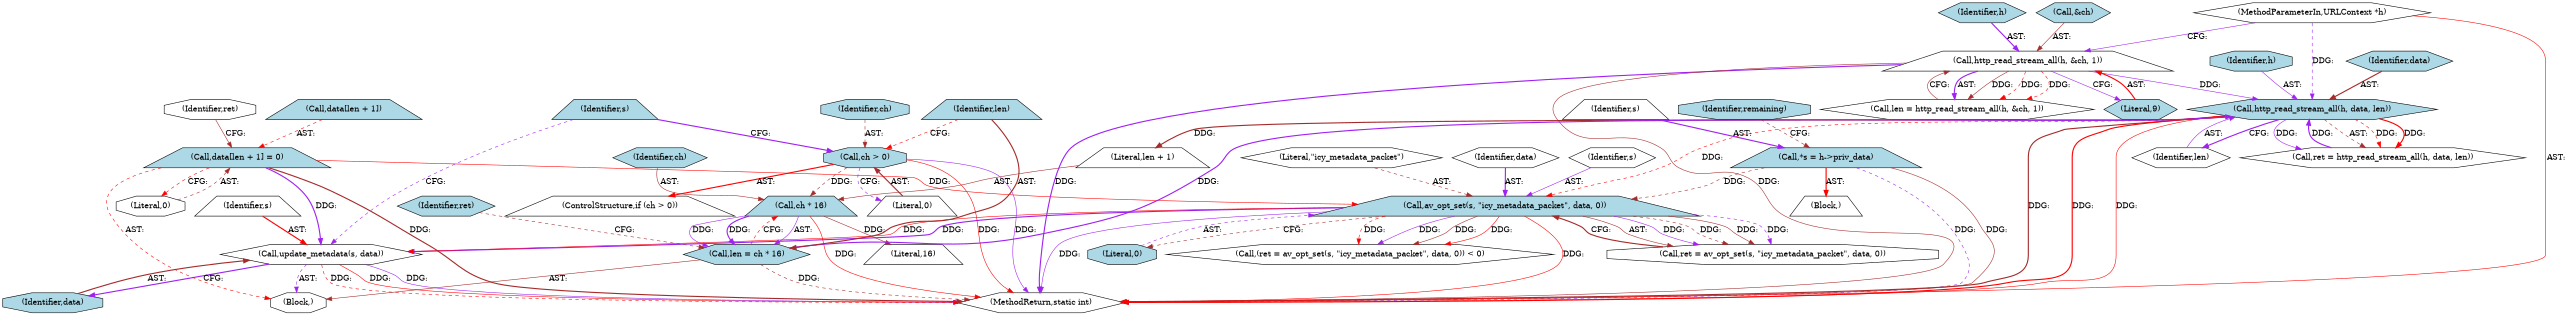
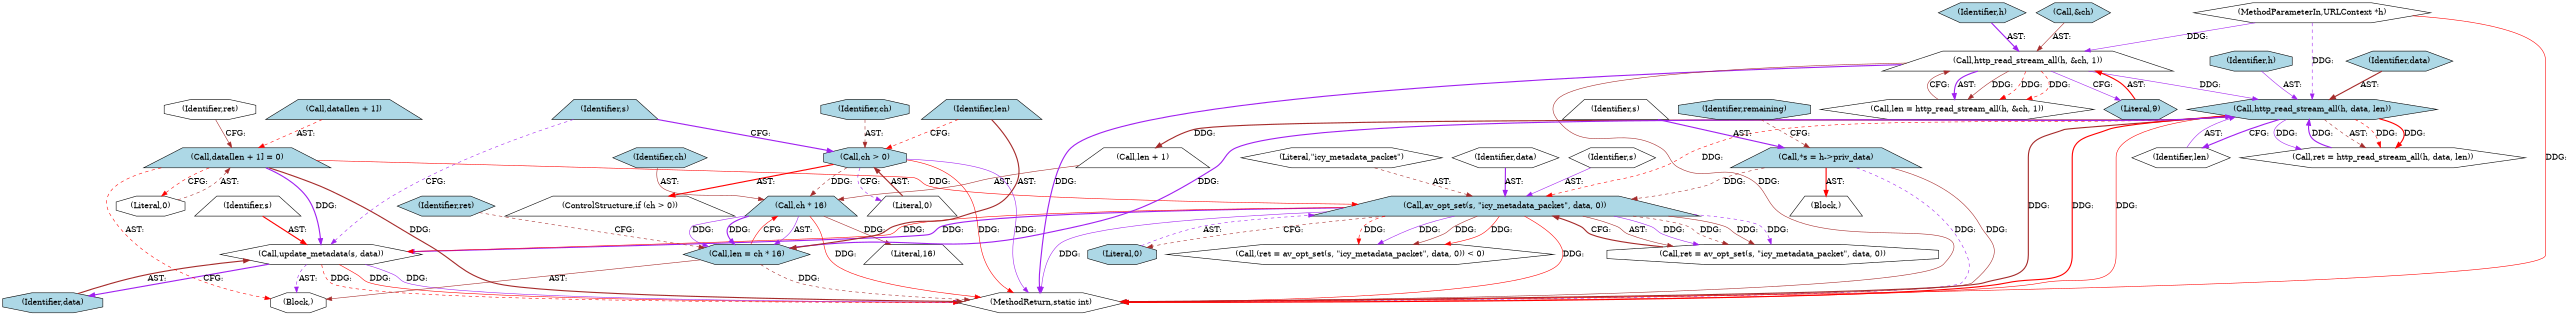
edge "(MethodParameterIn,URLContext *h)" -> "(Call,http_read_stream_all(h, &ch, 1))": label "CFG: " -> "DDG: "
node "(Literal,len + 1)": label "(Literal,len + 1)" -> "(Call,len + 1)"
edge "(MethodParameterIn,URLContext *h)" -> "(MethodReturn,static int)": label "AST: " -> "DDG: "
edge "(Call,len = ch * 16)" -> "(Call,ch * 16)": style dashed -> solid
